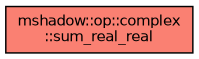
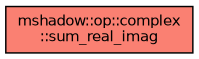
node "mshadow::op::complex ::sum_real_real": label "mshadow::op::complex ::sum_real_real" -> "mshadow::op::complex ::sum_real_imag"
